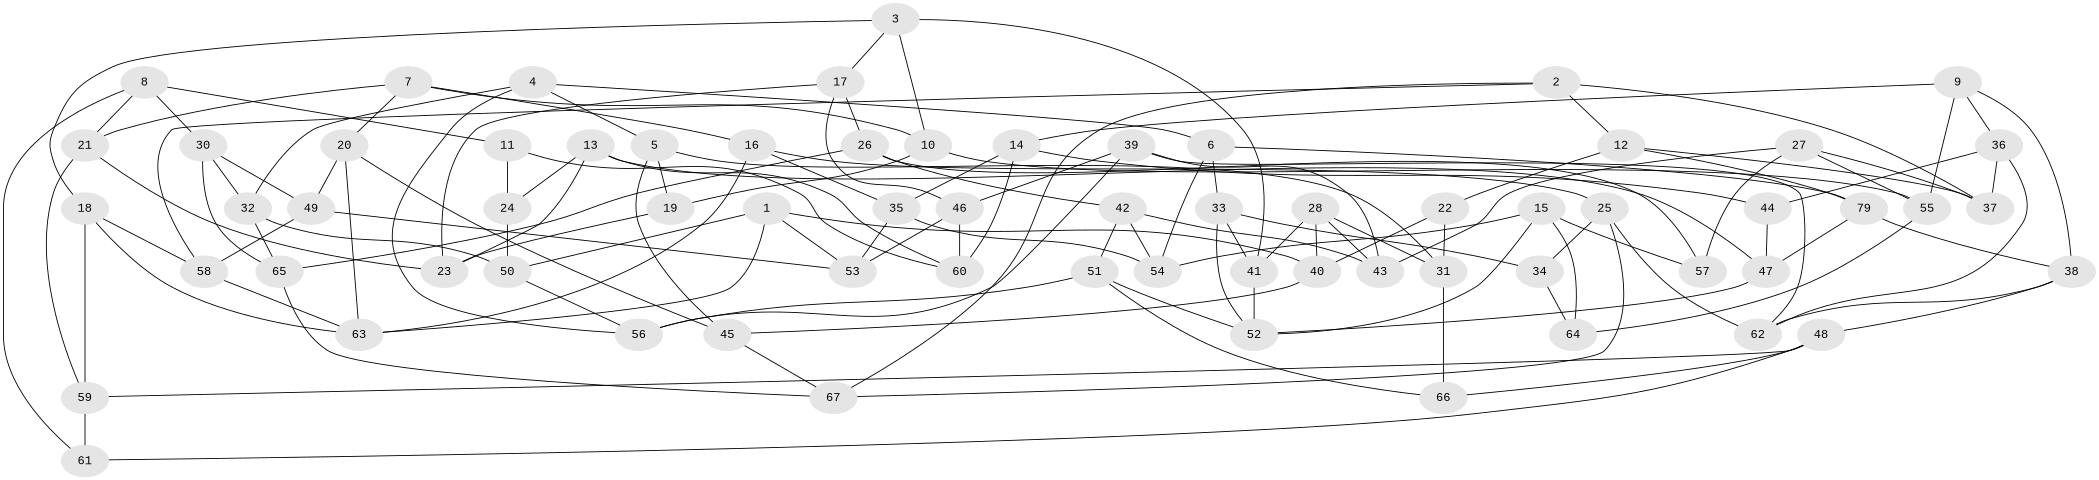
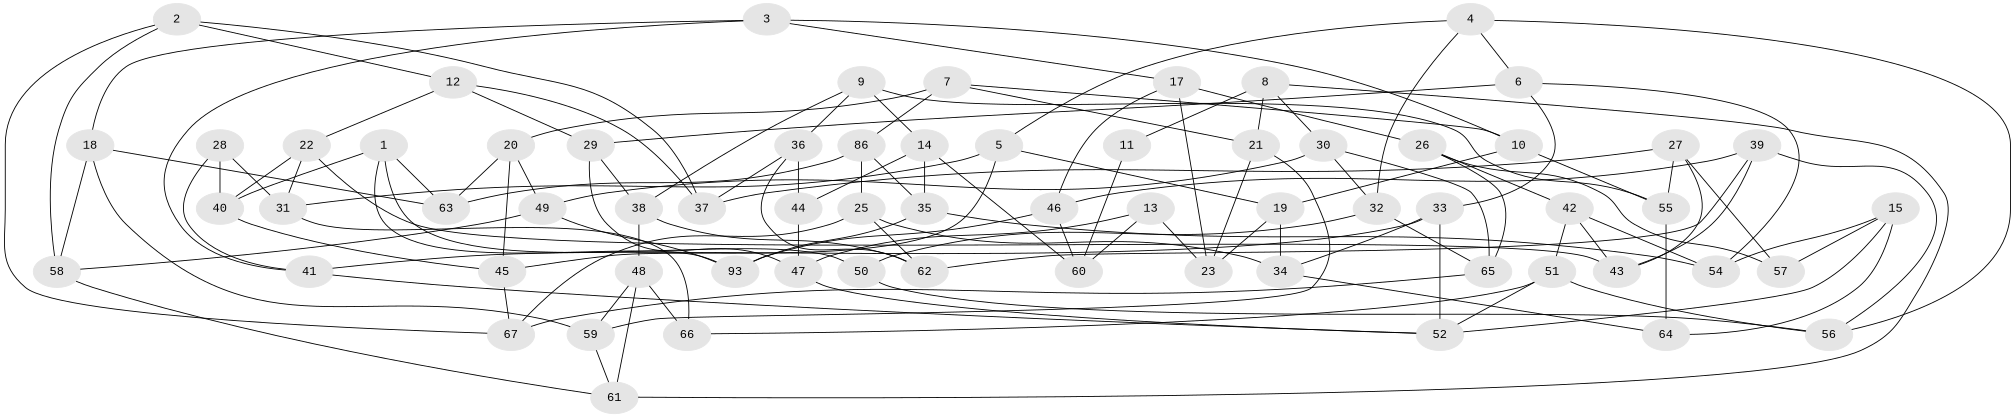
node "16": label "16" -> "86"
node "24": removed
node "79": label "79" -> "29"
edge "19" -- "34": added
edge "28" -- "43": now "22" -- "43"
node "53": label "53" -> "93"
edge "58" -- "63": now "58" -- "61"
